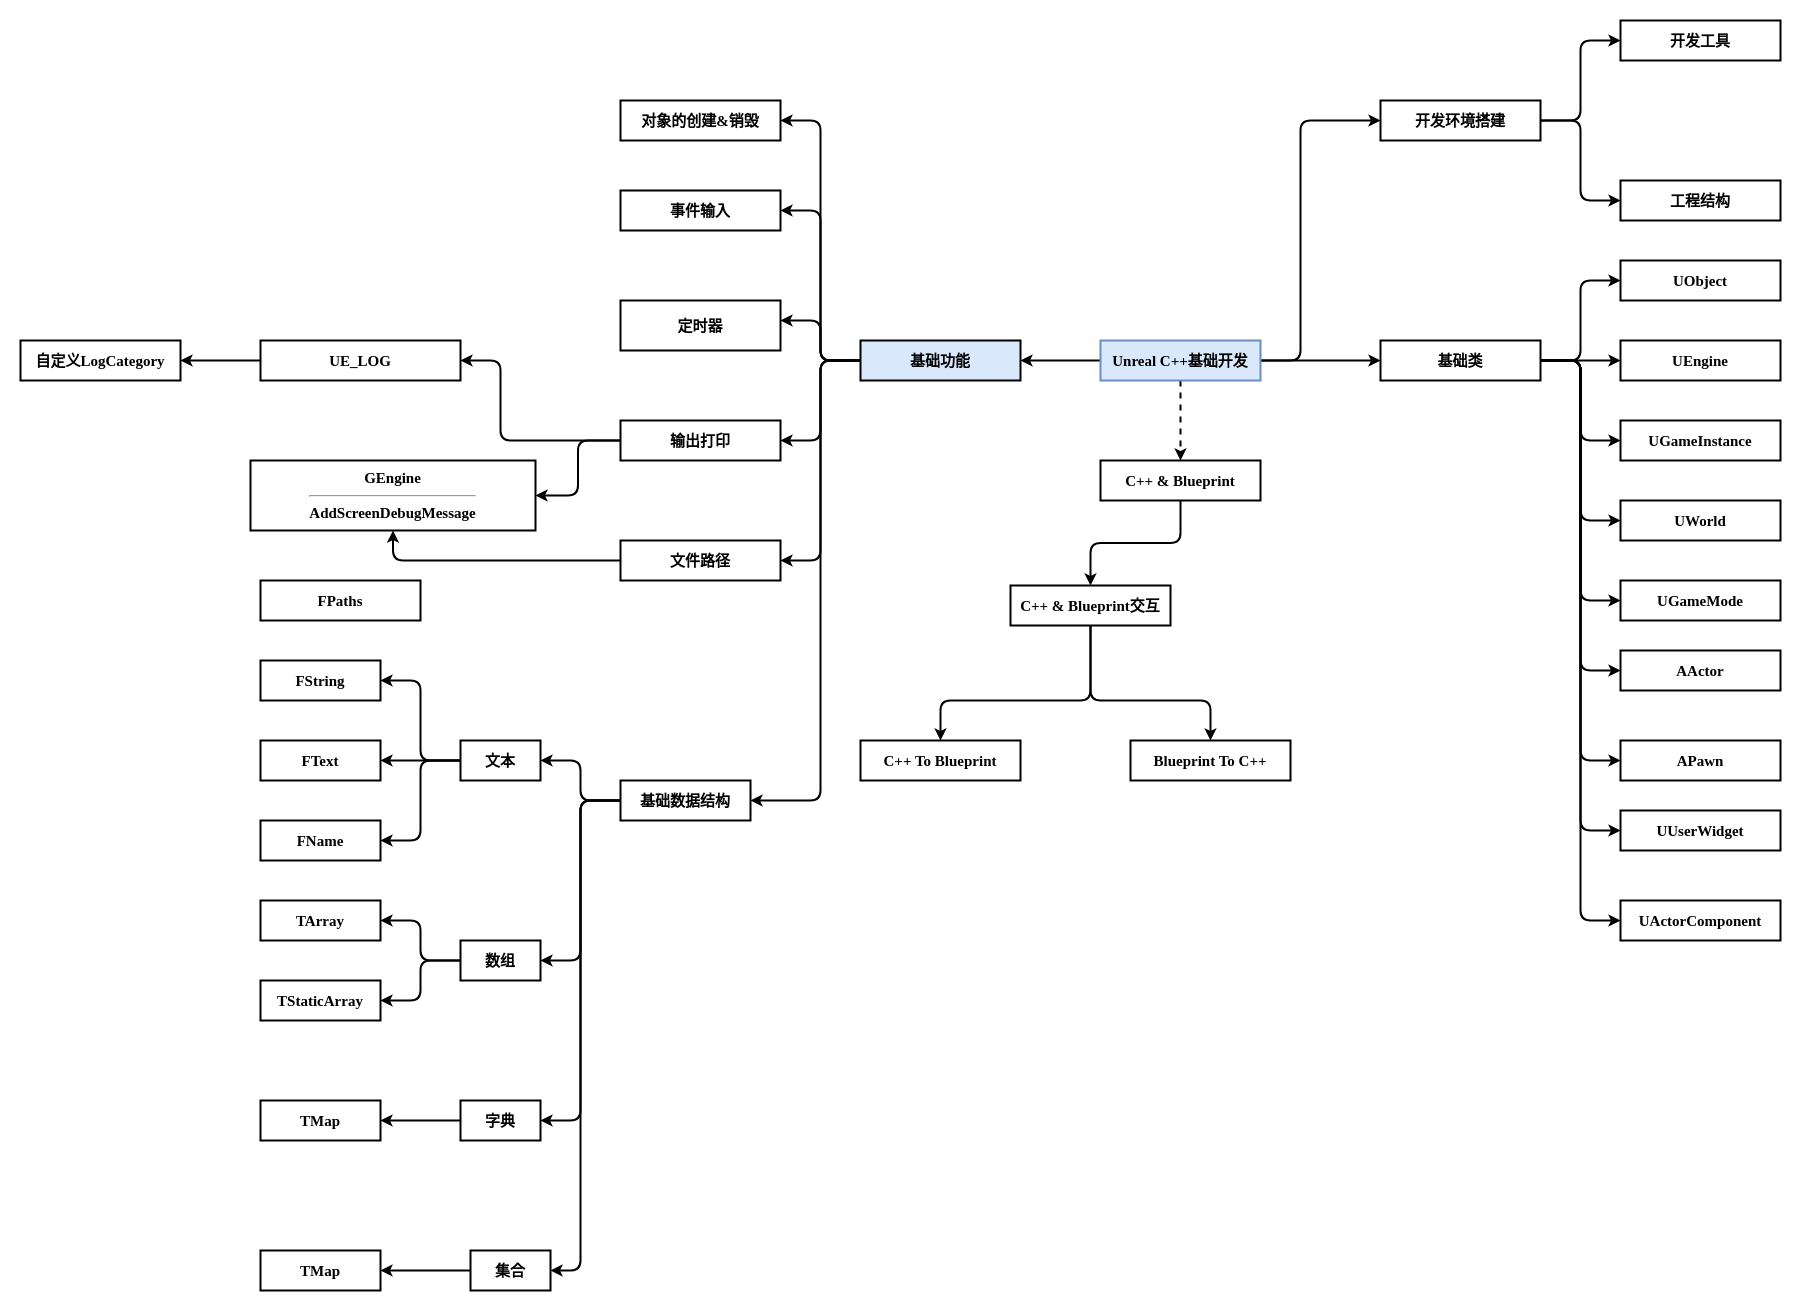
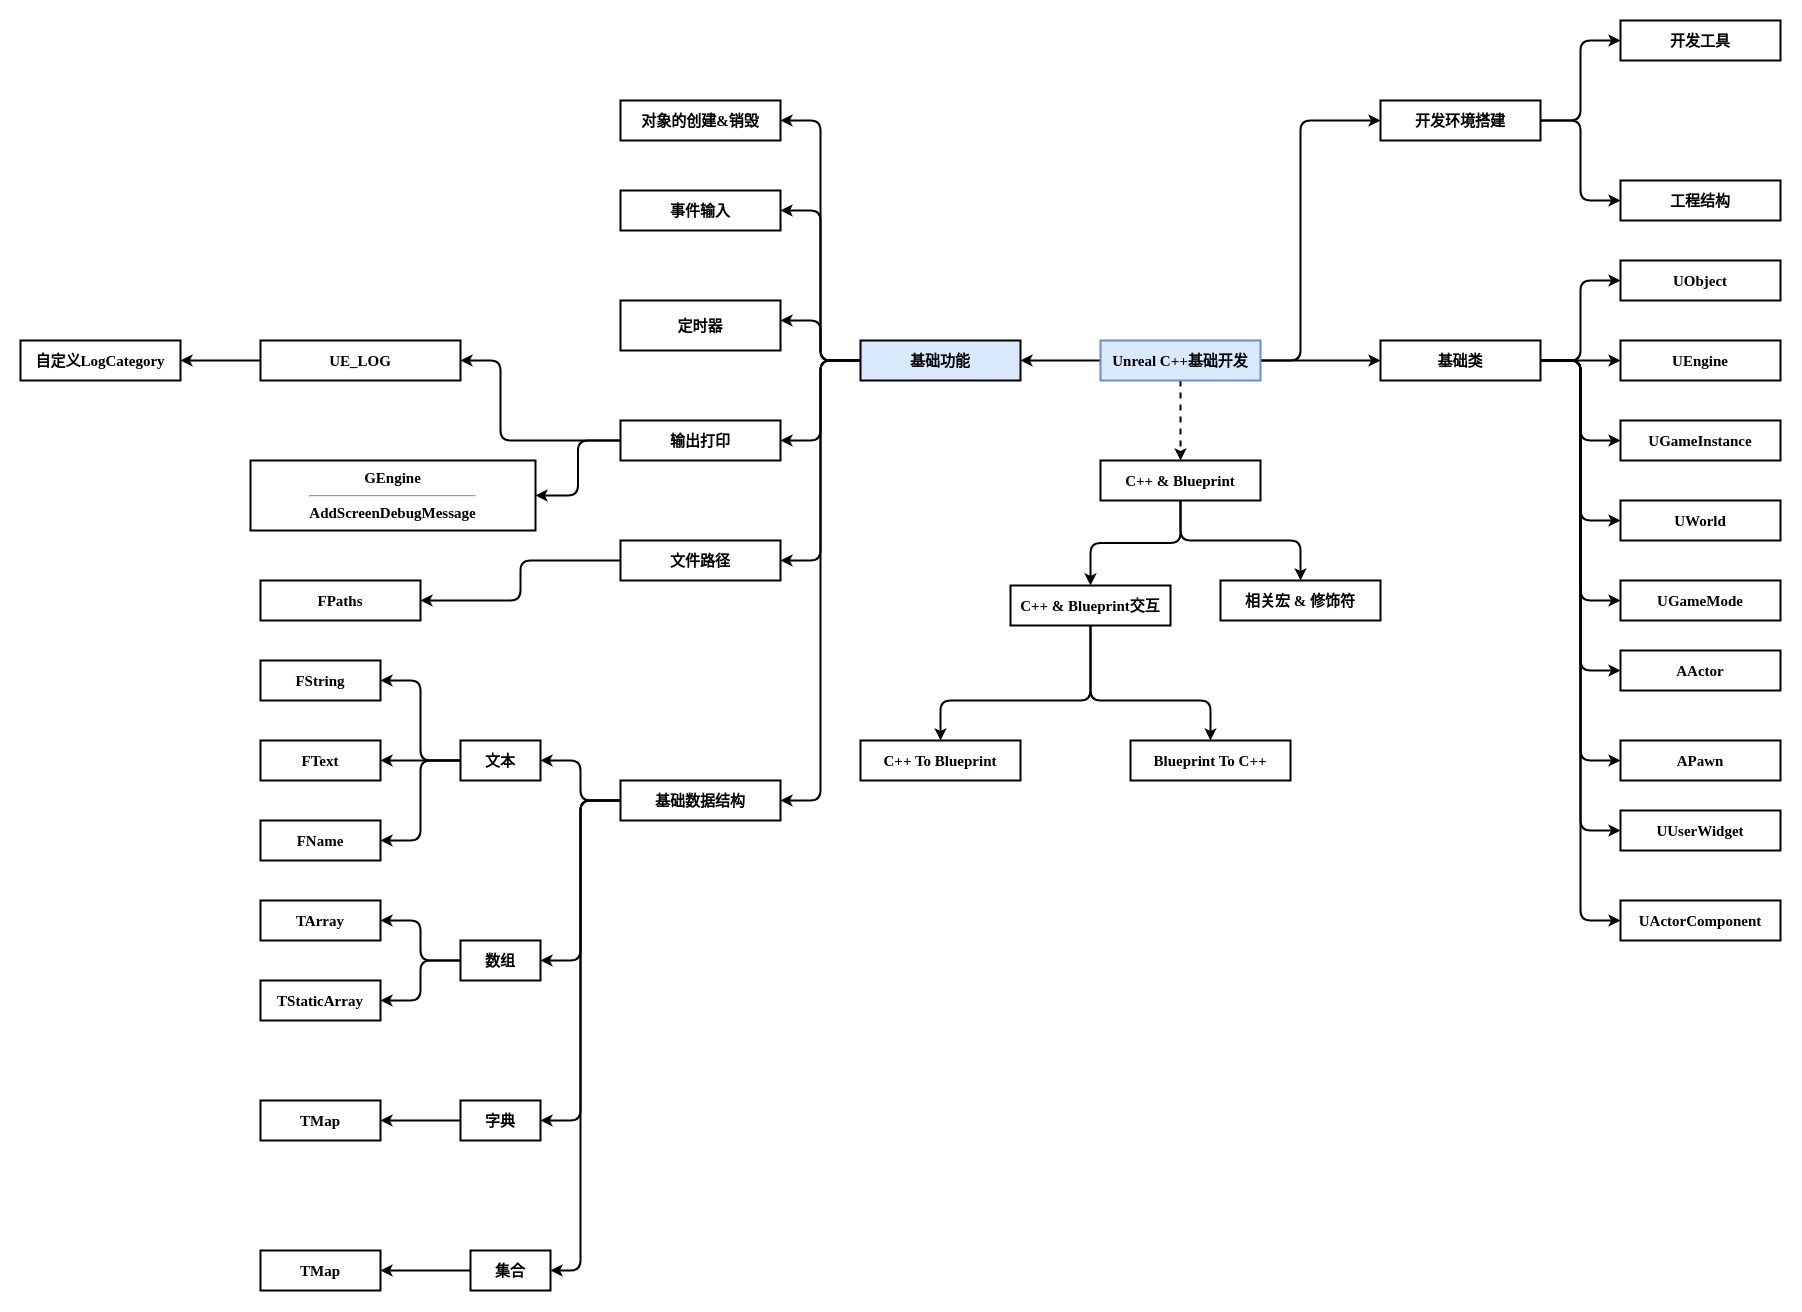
edge "C++ & Blueprint" -> "相关宏 & 修饰符": added
edge "文件路径" -> "GEngineAddScreenDebugMessage": now "文件路径" -> "FPaths"
node "相关宏 & 修饰符": added
node "基础数据结构": size 130x40 -> 160x40
